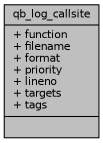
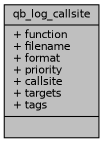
node "qb_log_callsite": text "+ lineno" -> "+ callsite"
